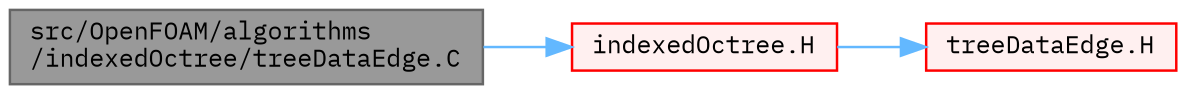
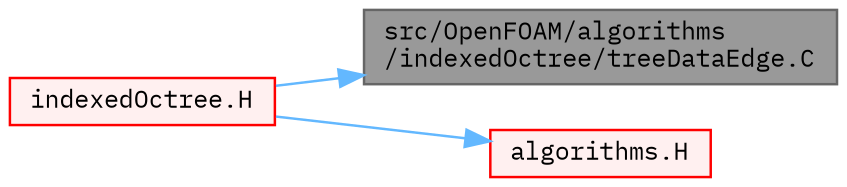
edge "src/OpenFOAM/algorithms /indexedOctree/treeDataEdge.C" -> "indexedOctree.H": reversed
node "treeDataEdge.H": label "treeDataEdge.H" -> "algorithms.H"
